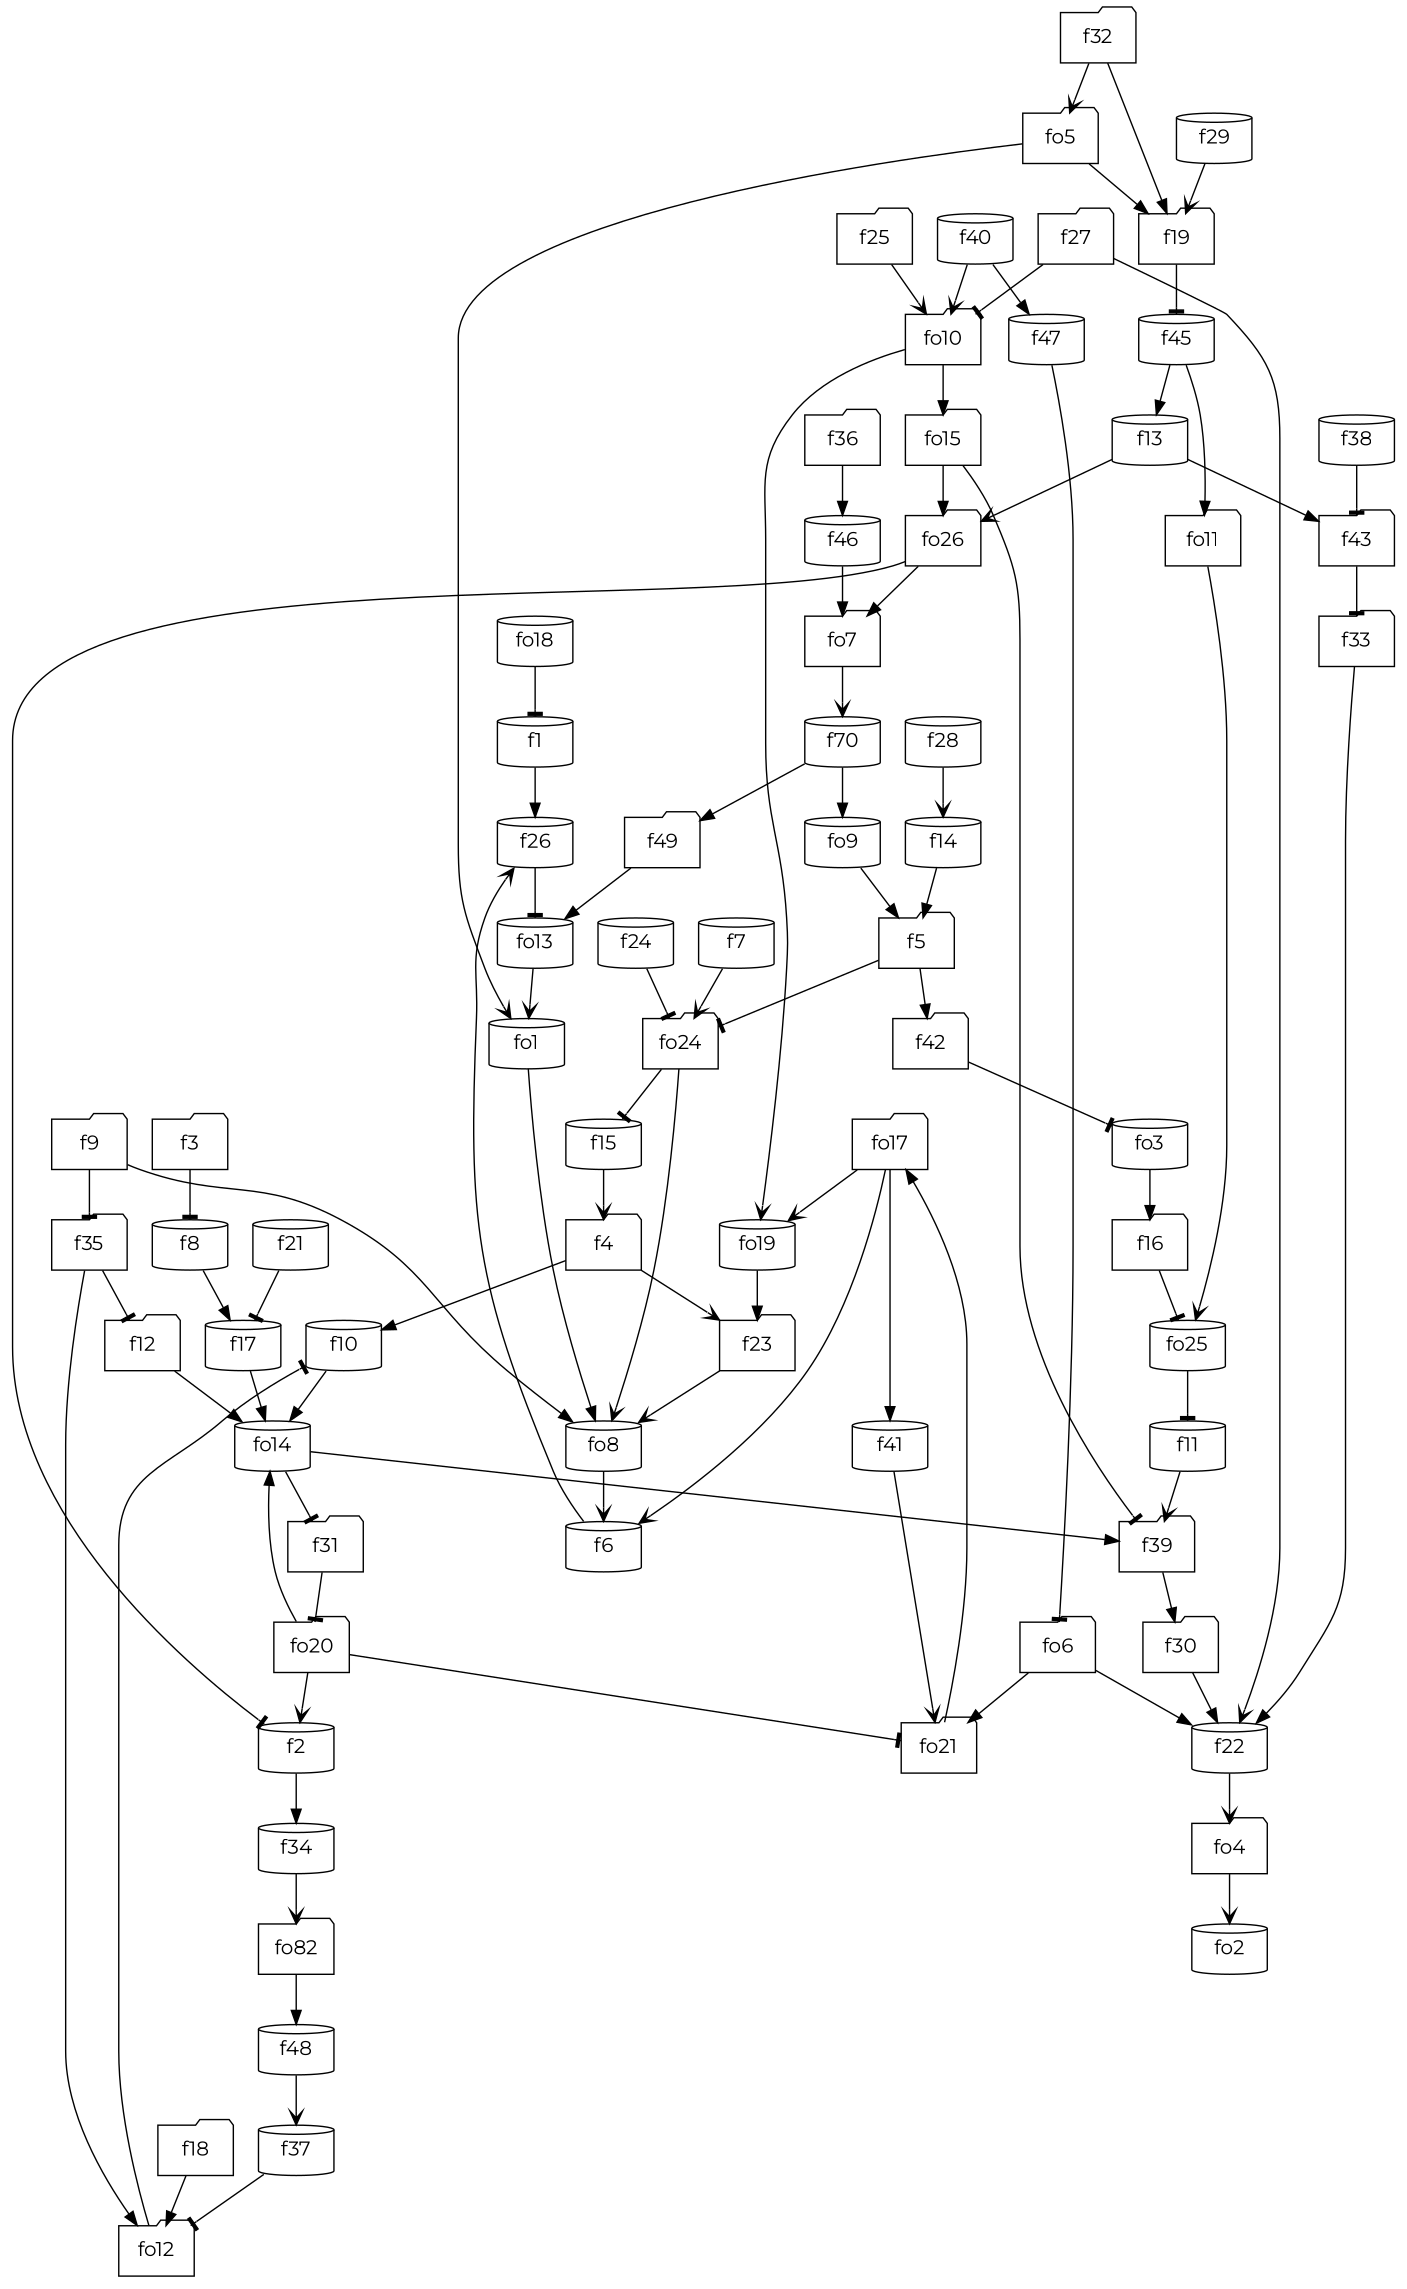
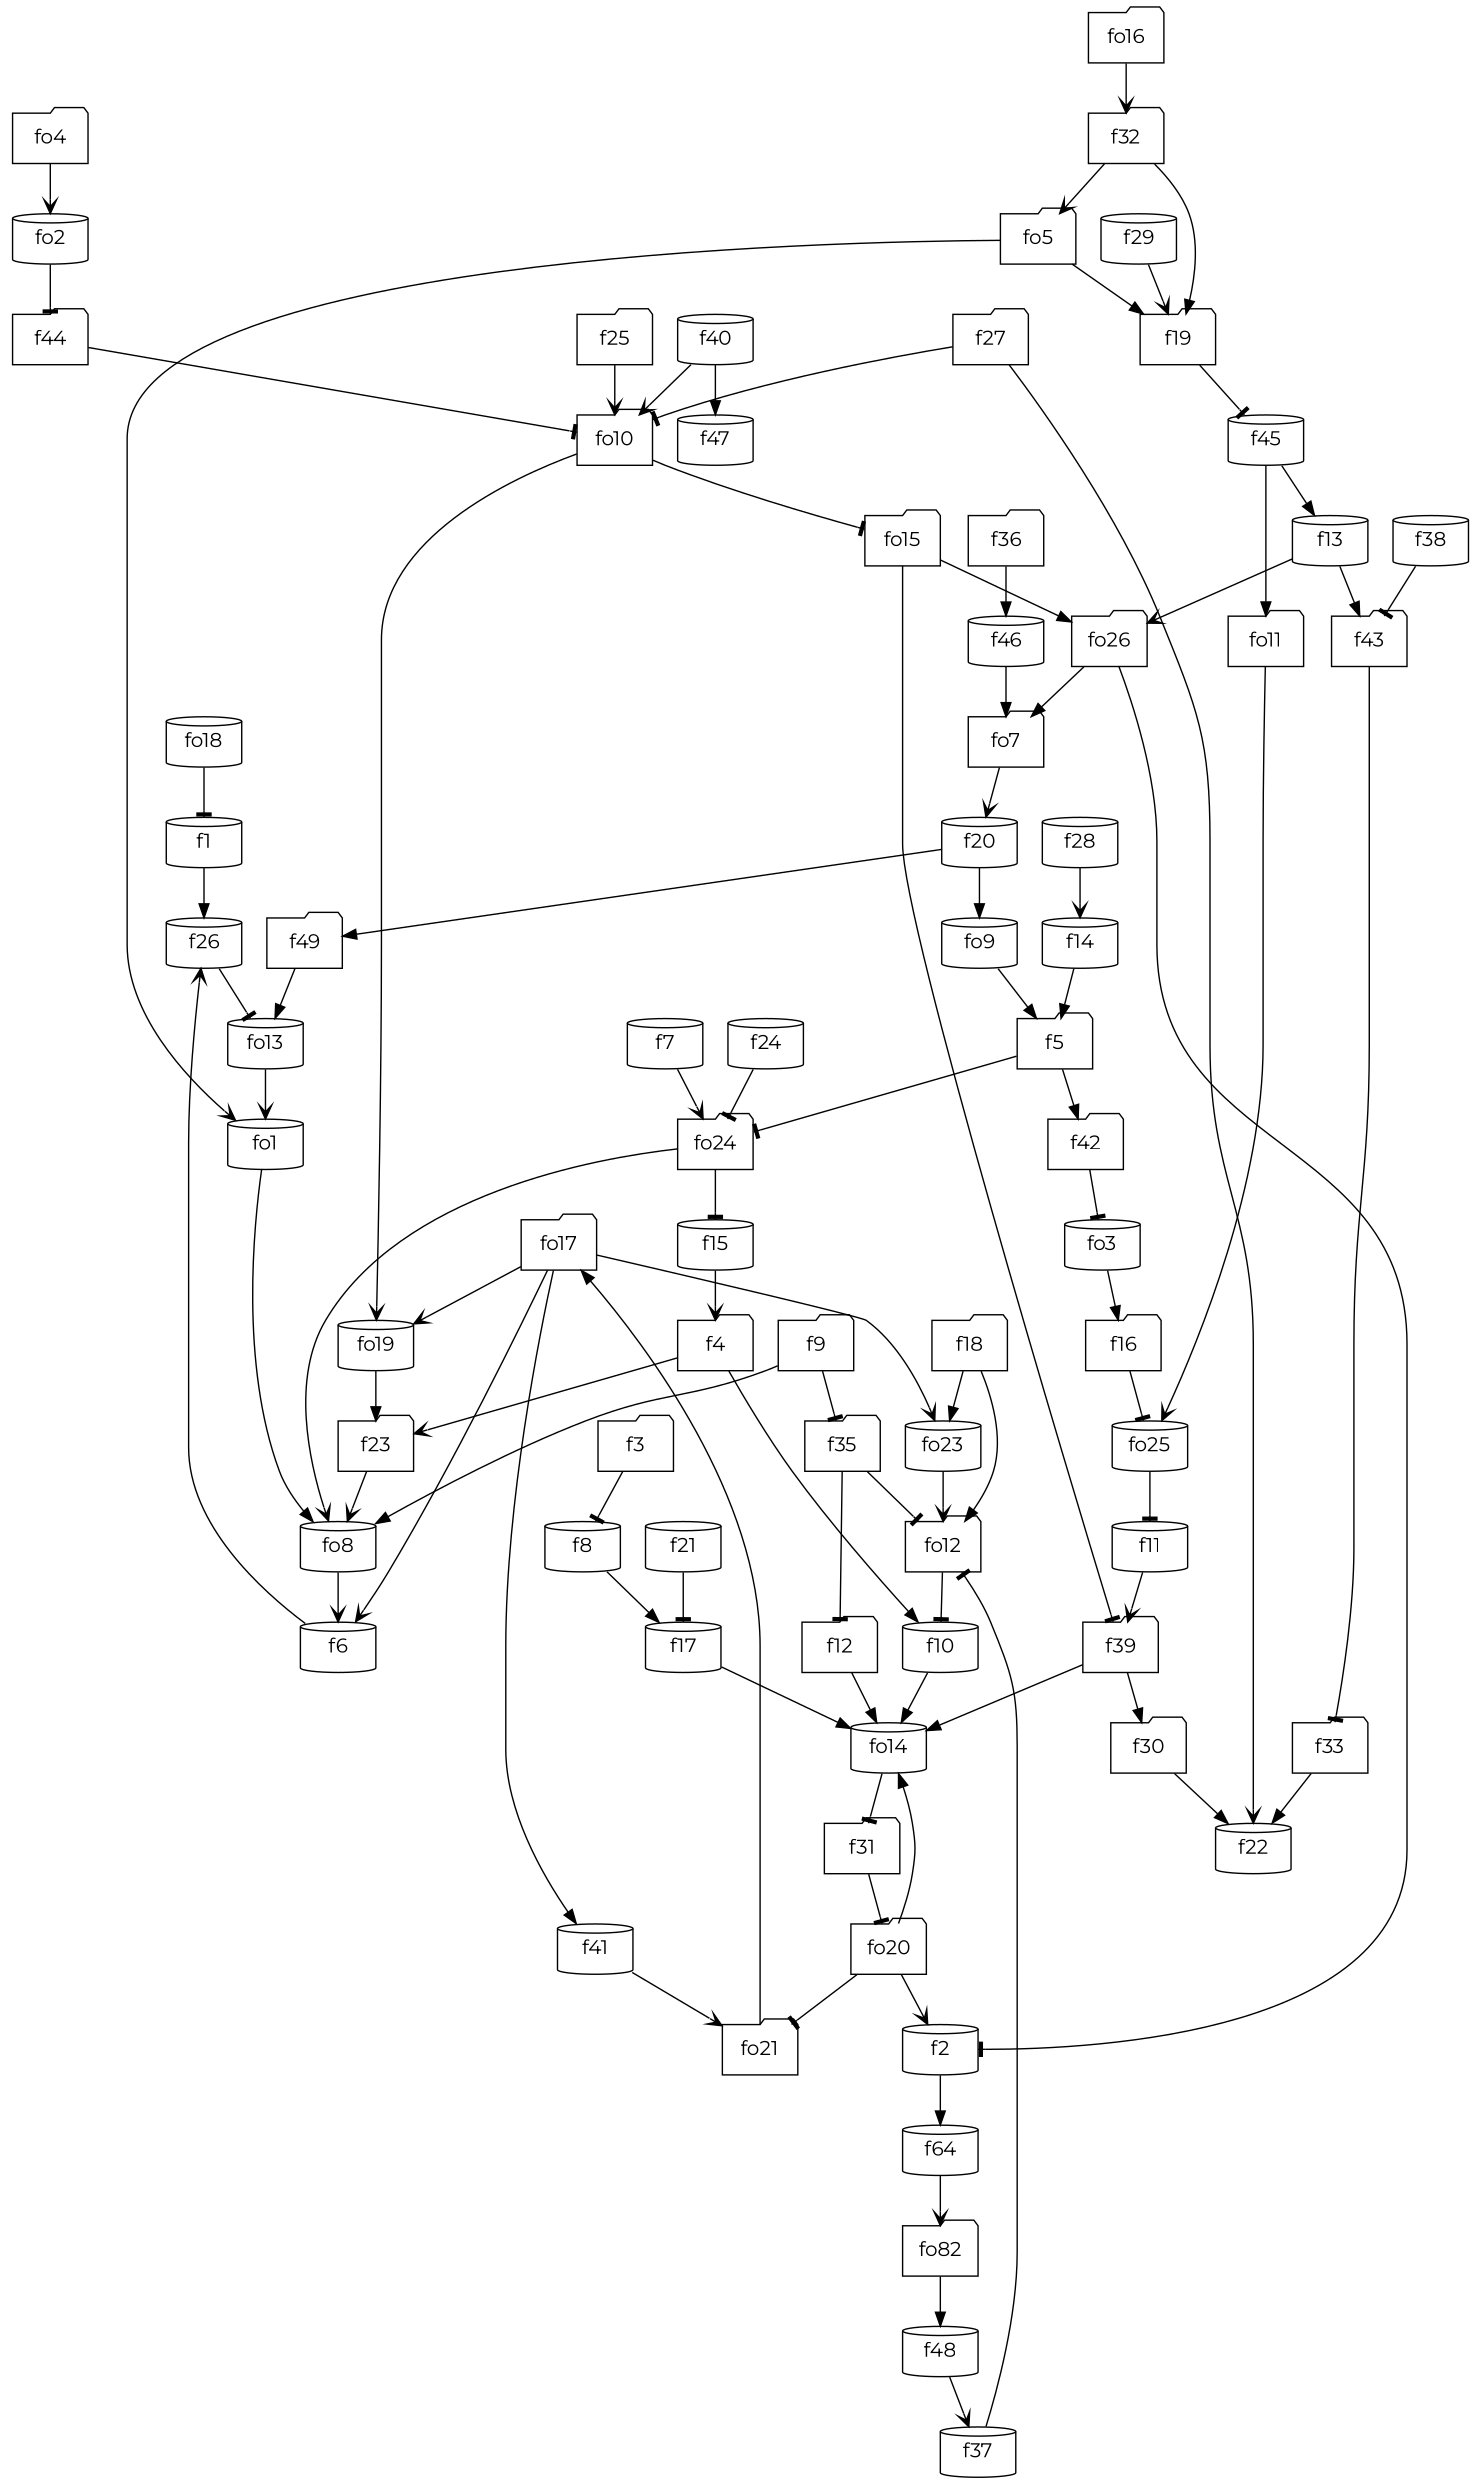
node "fo16": added
node "f44": added
edge "fo10" -> "fo15": arrowhead normal -> tee
node "f70": label "f70" -> "f20"
node "fo23": added
edge "fo14" -> "f39": reversed
node "fo6": removed
edge "f35" -> "fo12": arrowhead normal -> tee
edge "f22" -> "fo4": removed
node "f34": label "f34" -> "f64"
